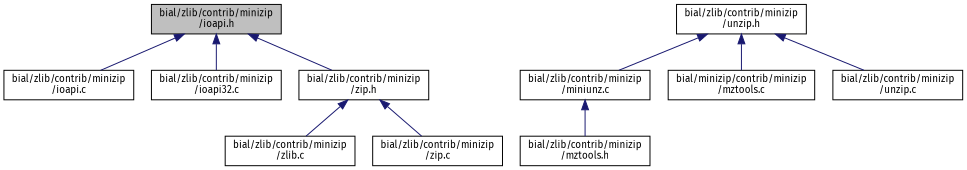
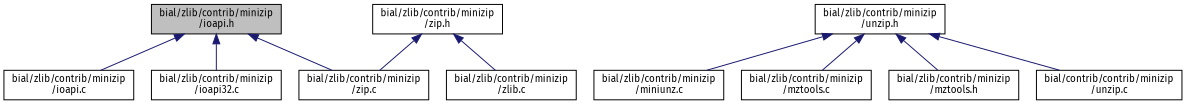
edge "bial/zlib/contrib/minizip /zip.h" -> "bial/zlib/contrib/minizip /ioapi.h": now "bial/zlib/contrib/minizip /zip.c" -> "bial/zlib/contrib/minizip /ioapi.h"
node "bial/minizip/contrib/minizip /mztools.c": label "bial/minizip/contrib/minizip /mztools.c" -> "bial/zlib/contrib/minizip /mztools.c"
node "bial/zlib/contrib/minizip /unzip.c": label "bial/zlib/contrib/minizip /unzip.c" -> "bial/contrib/contrib/minizip /unzip.c"
edge "bial/zlib/contrib/minizip /mztools.h" -> "bial/zlib/contrib/minizip /miniunz.c": now "bial/zlib/contrib/minizip /mztools.h" -> "bial/zlib/contrib/minizip /unzip.h"
